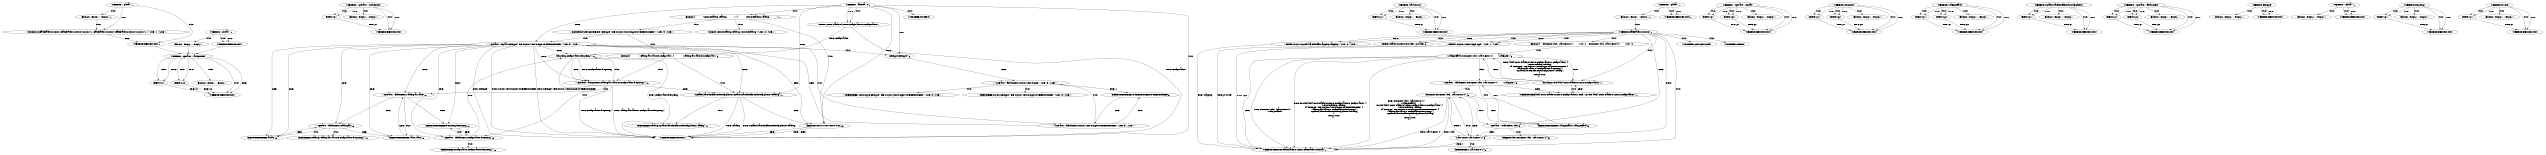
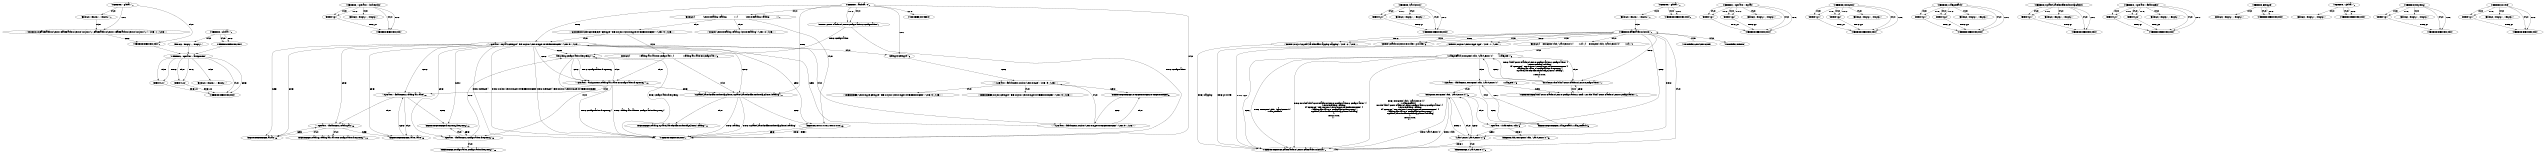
edge "(METHOD,<lambda>0)" -> "(MODIFIER,LAMBDA)": label "AST: " -> "CDG: "
edge "(METHOD,FakePlatformSensor)" -> "(MODIFIER,CONSTRUCTOR)": reversed
edge "(METHOD,FakePlatformSensor)" -> "(Invoke,Invoke([this](const PlatformSensorConfiguration...)": label "AST: " -> "DDG: "
edge "(METHOD,<lambda>0)" -> "(RETURN,return true;,return true;)": removed, label "DDG:"
edge "<(<operator>.fieldAccess,mojom::SensorType)<SUB>9</SUB>>" -> "(FIELD_IDENTIFIER,AMBIENT_LIGHT,AMBIENT_LIGHT)": label "DDG: _" -> "CFG: "
edge "(<operator>.fieldAccess,reading.als.value)" -> "(<operator>.fieldAccess,reading.als)": label "CDG: " -> "AST: "
edge "(<operator>.indirection,*this)" -> "(LITERAL,this,ON_CALL(*this, StartSensor(_)))": label "AST: " -> "DDG: _"
